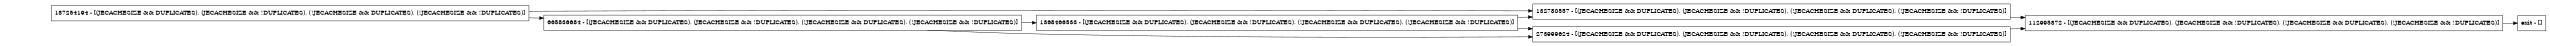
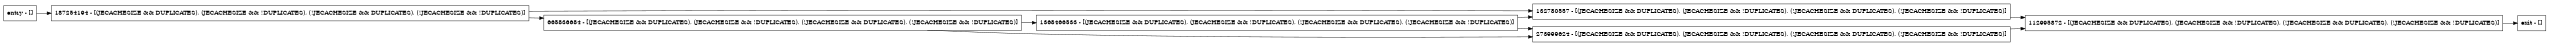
node "entry - []": added
